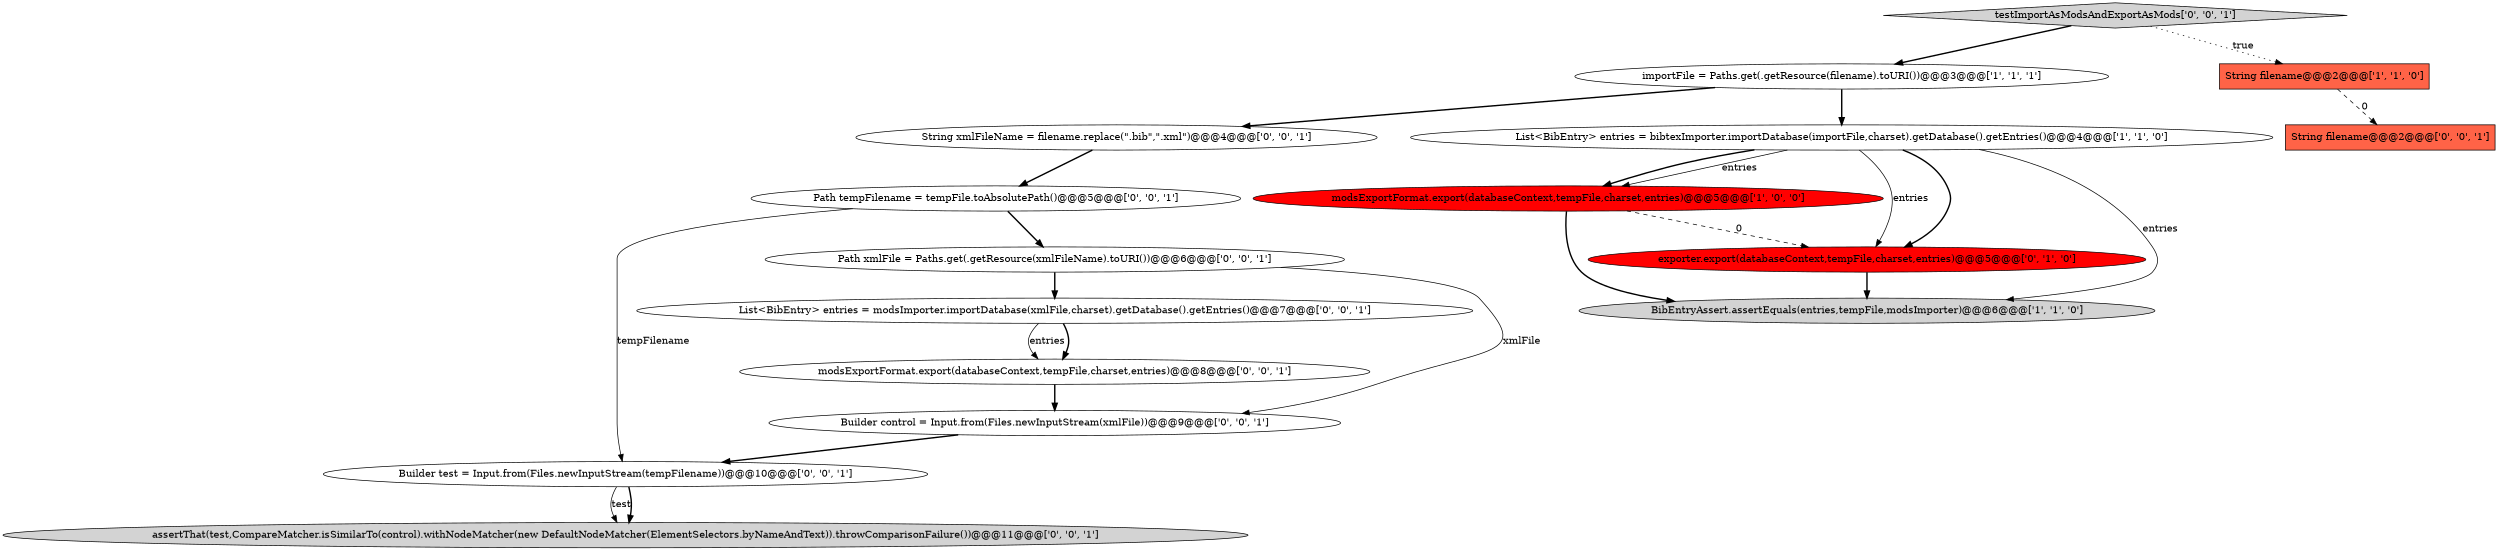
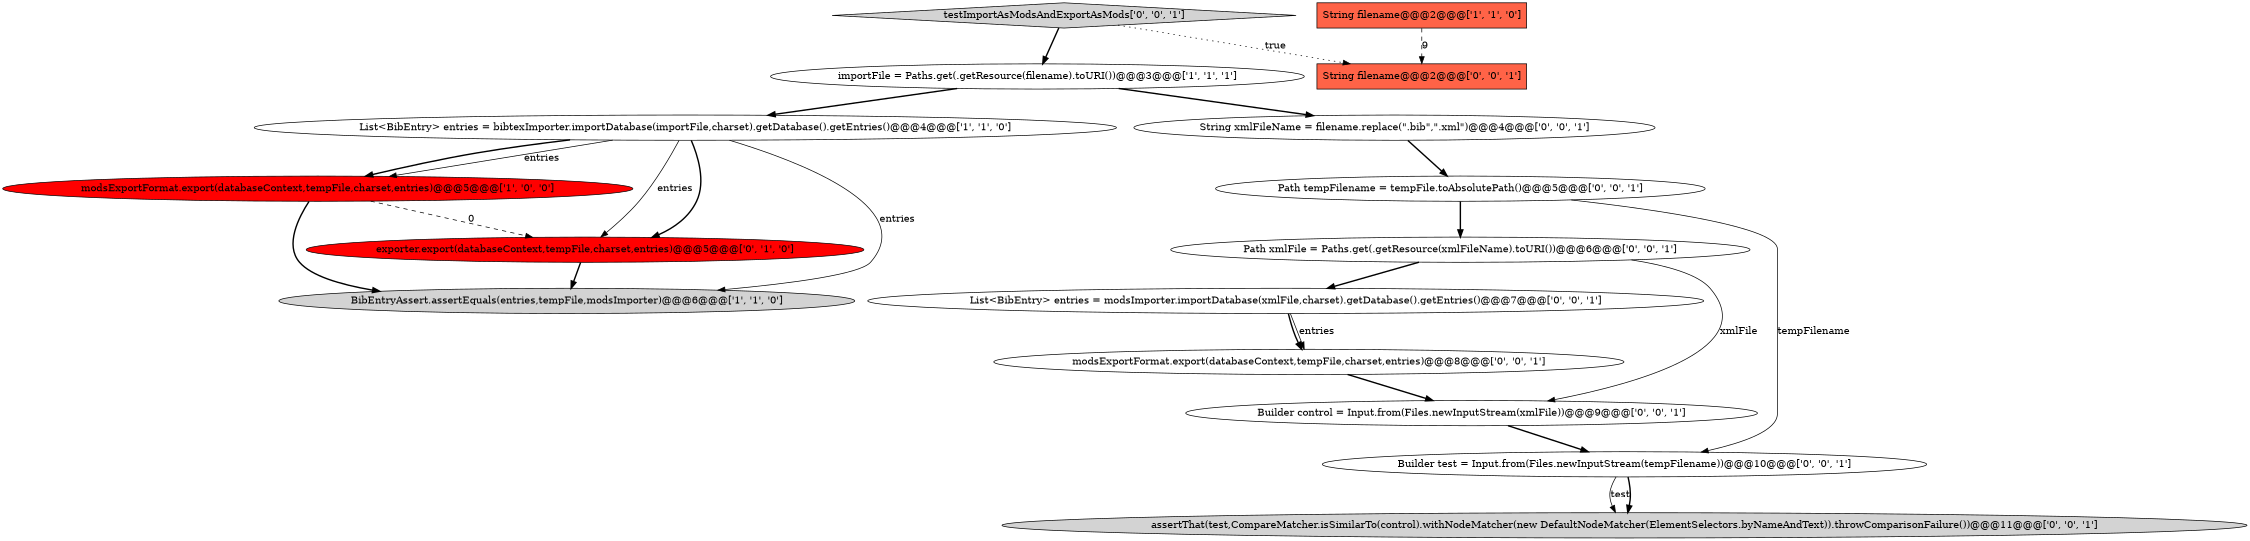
edge "testImportAsModsAndExportAsMods['0', '0', '1']" -> "String filename@@@2@@@['1', '1', '0']": now "testImportAsModsAndExportAsMods['0', '0', '1']" -> "String filename@@@2@@@['0', '0', '1']"
edge "String filename@@@2@@@['1', '1', '0']" -> "String filename@@@2@@@['0', '0', '1']": label "0" -> "9"
